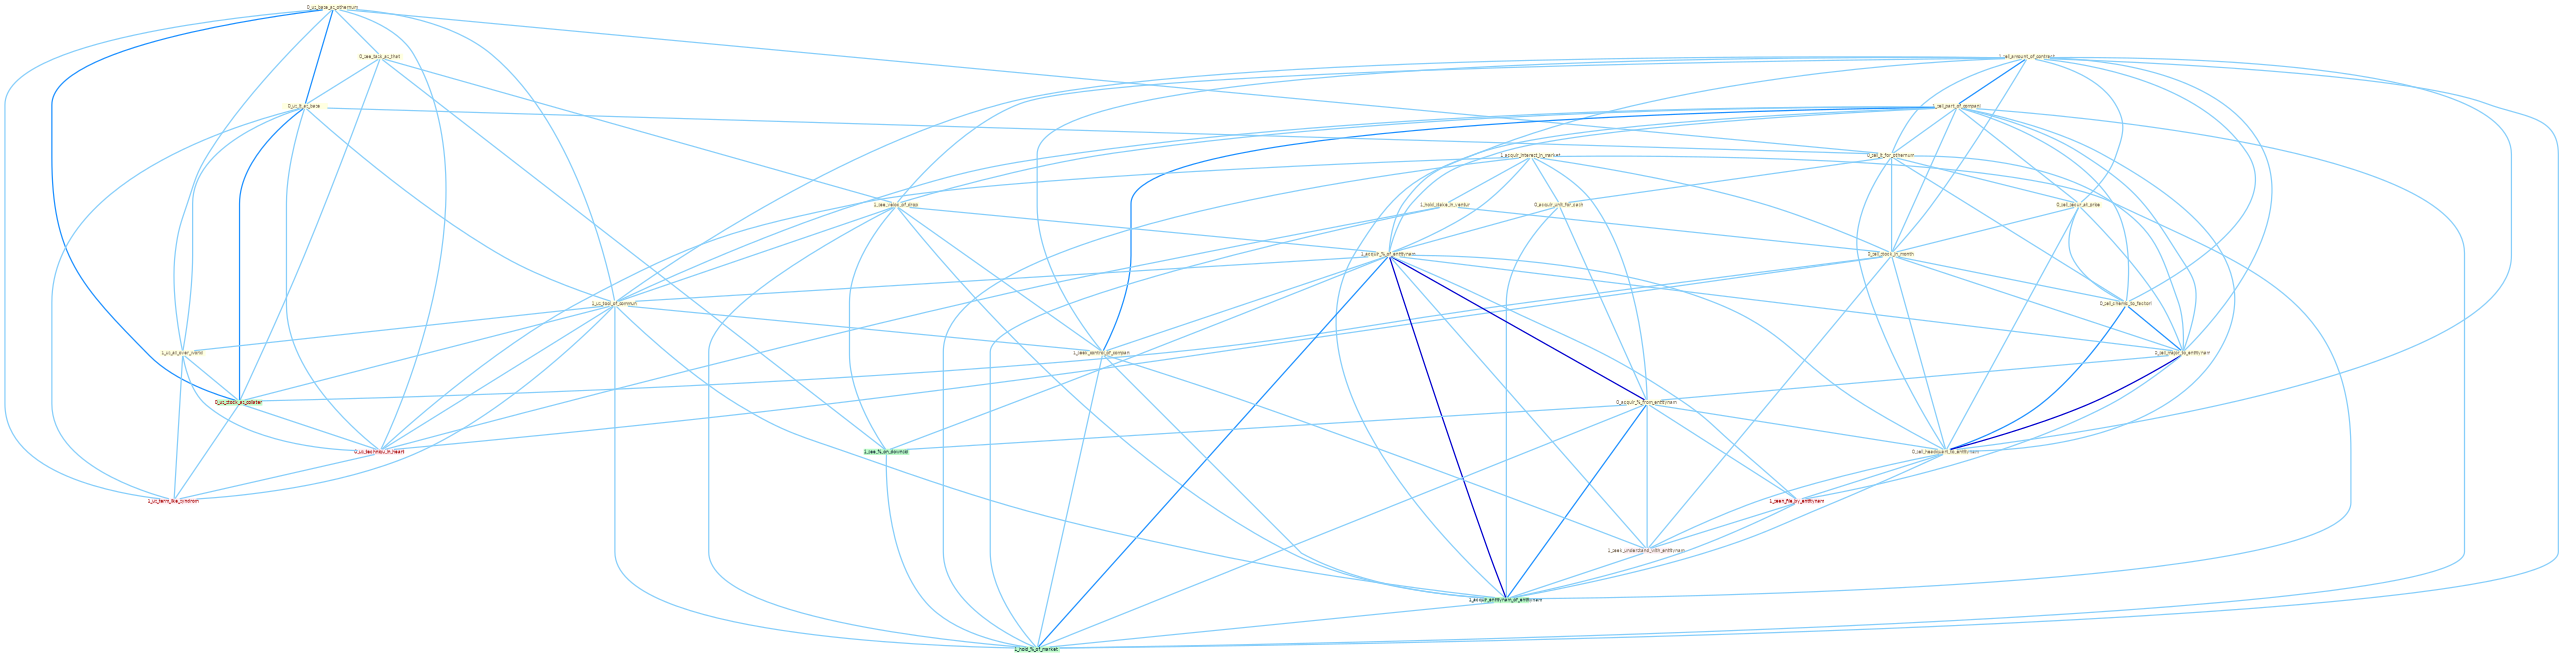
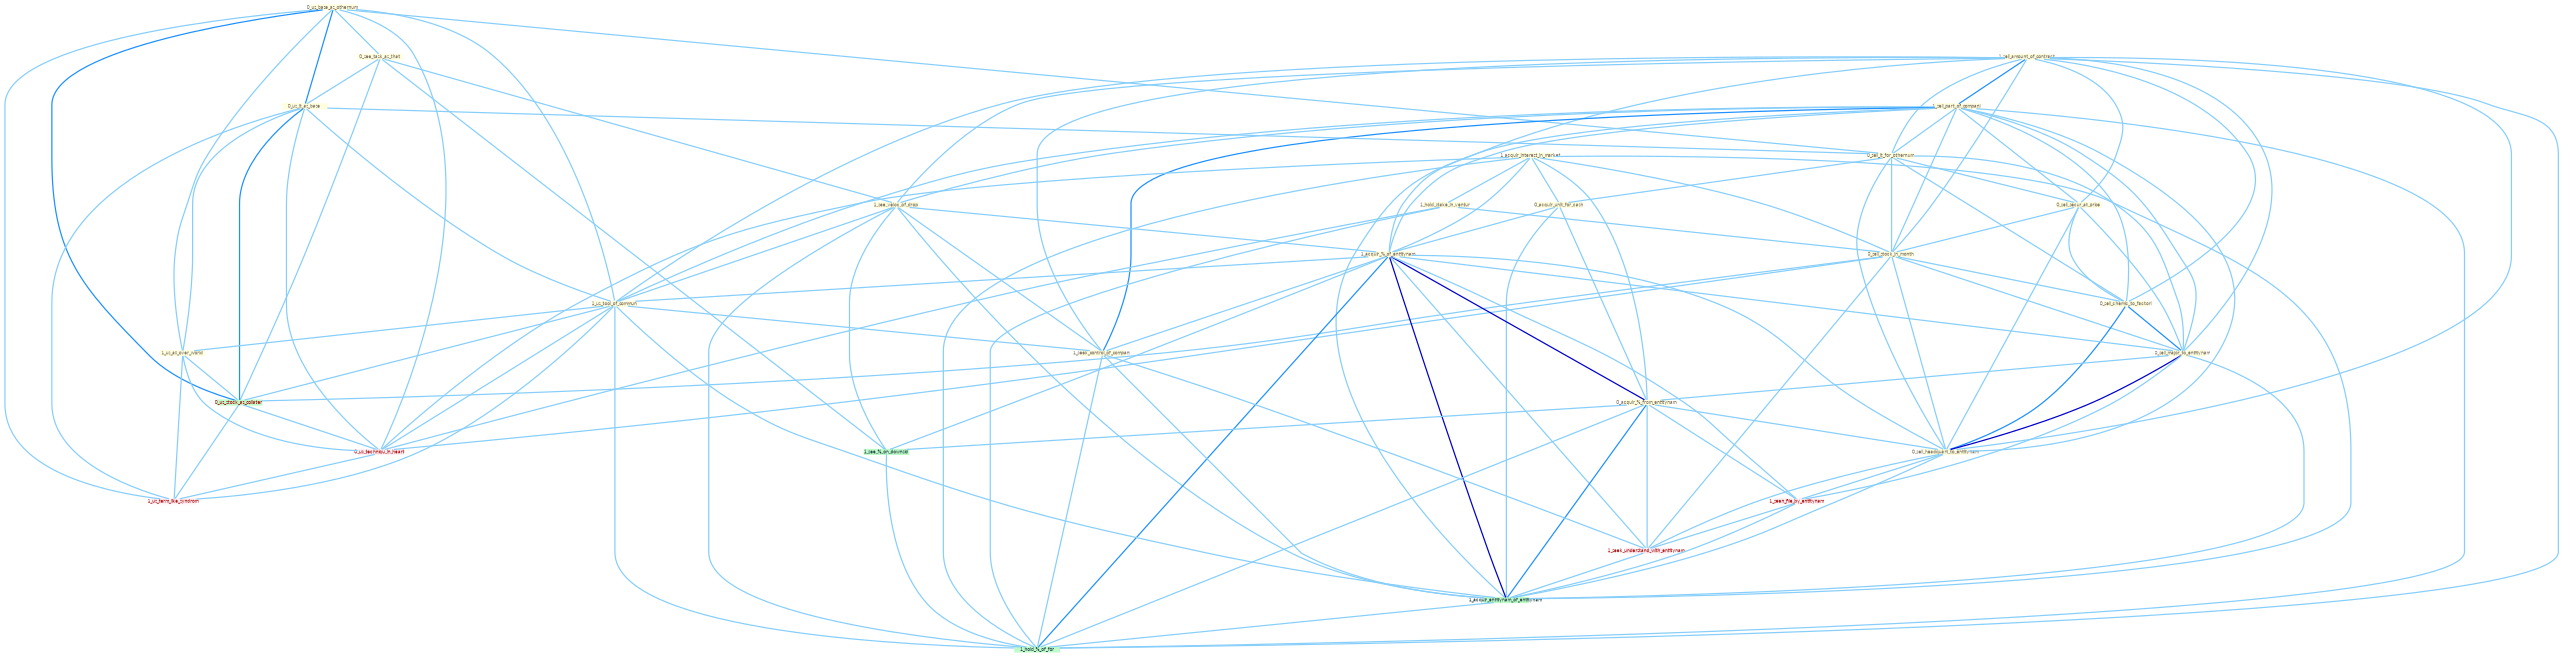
node "1_seek_understand_with_entitynam": fontcolor #8b7d6b -> #b22222
edge "0_sell_major_to_entitynam" -- "1_acquir_entitynam_of_entitynam": added
node "1_hold_%_of_market": label "1_hold_%_of_market" -> "1_hold_%_of_for"
